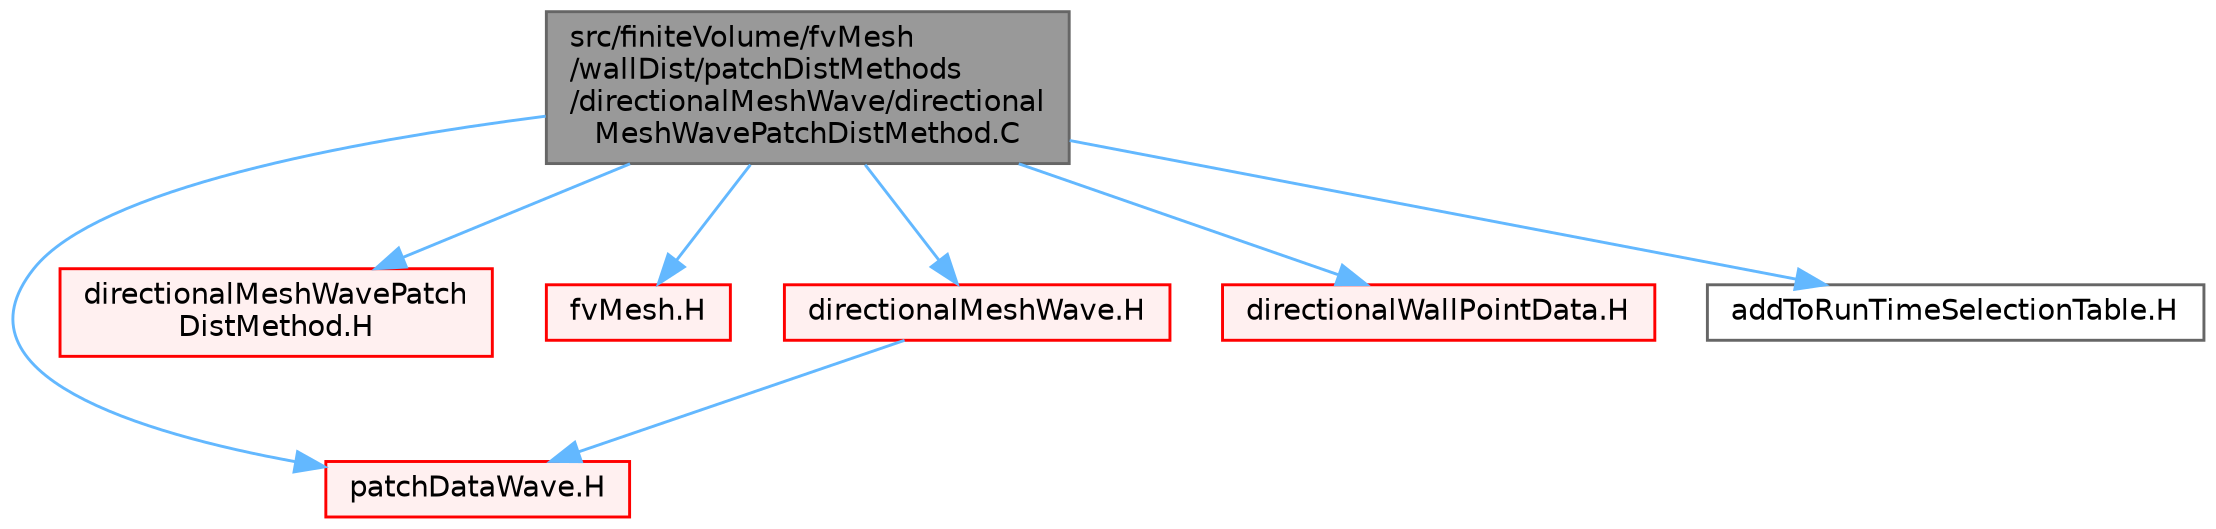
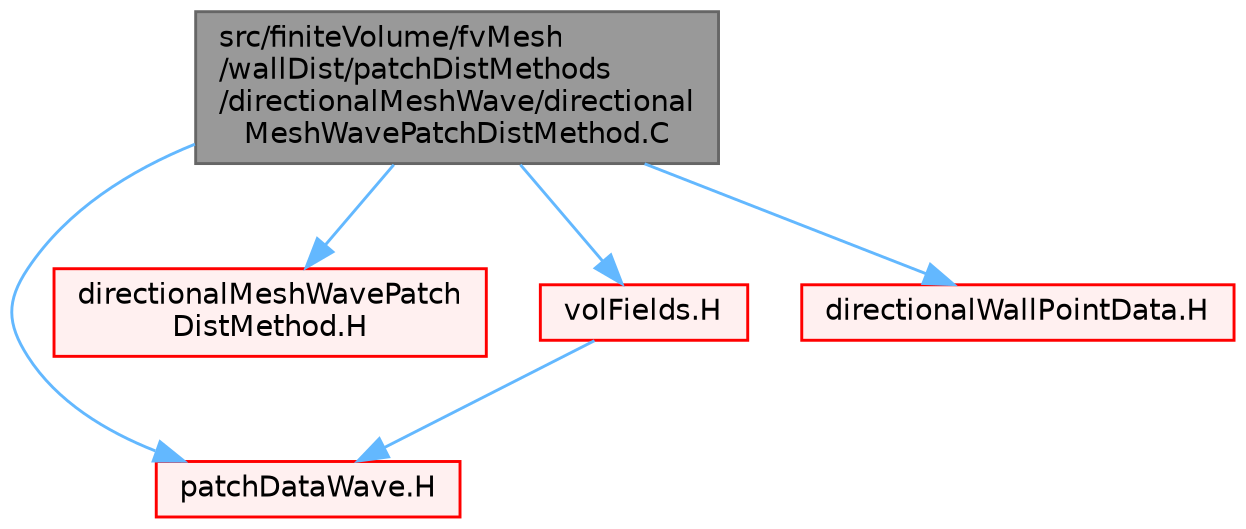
node "fvMesh.H": removed
node "directionalMeshWave.H": label "directionalMeshWave.H" -> "volFields.H"
node "addToRunTimeSelectionTable.H": removed
